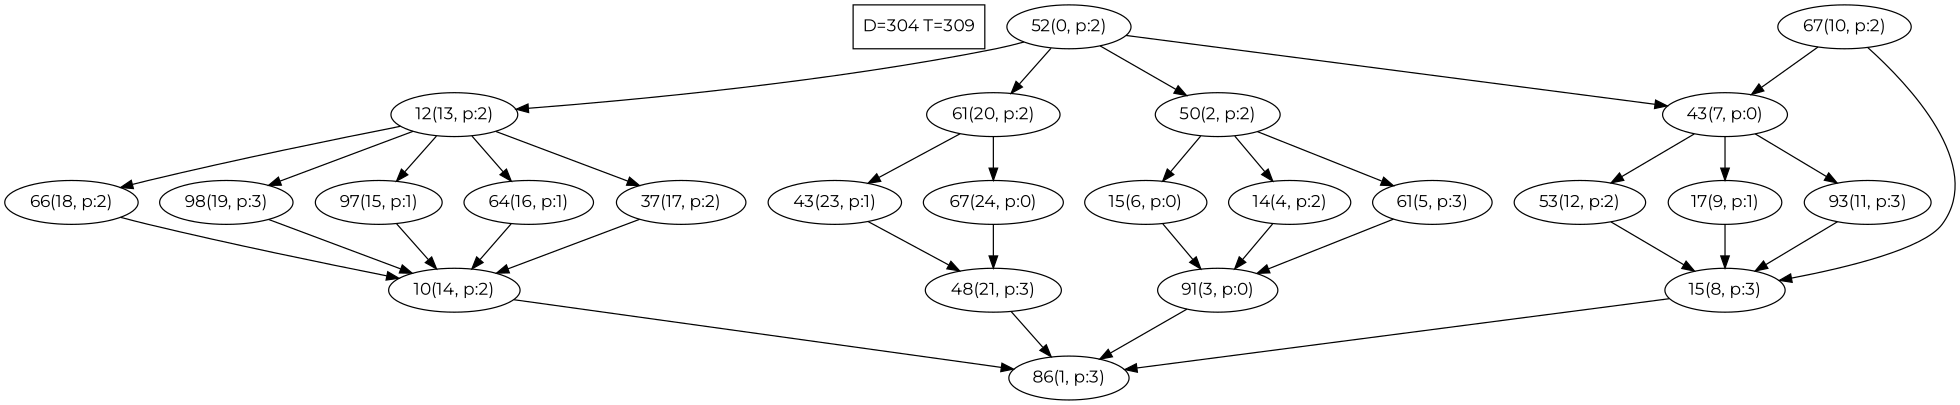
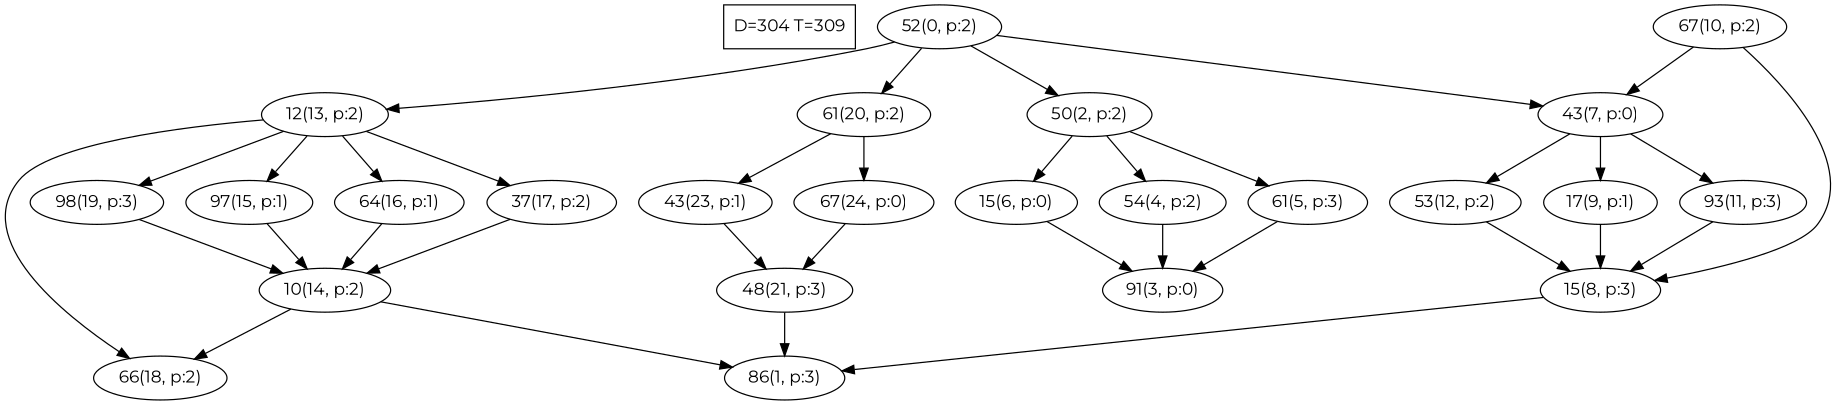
node "14(4, p:2)": label "14(4, p:2)" -> "54(4, p:2)"
edge "66(18, p:2)" -> "10(14, p:2)": reversed
edge "91(3, p:0)" -> "86(1, p:3)": removed
